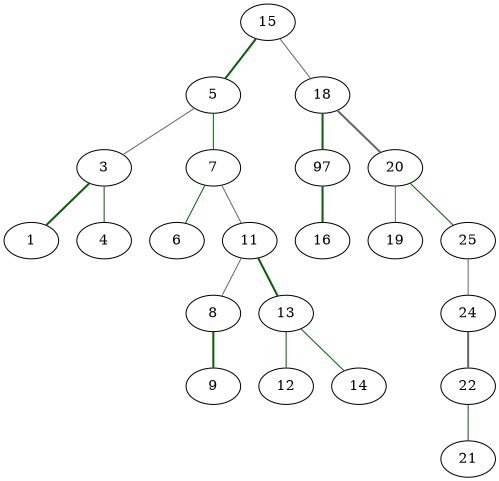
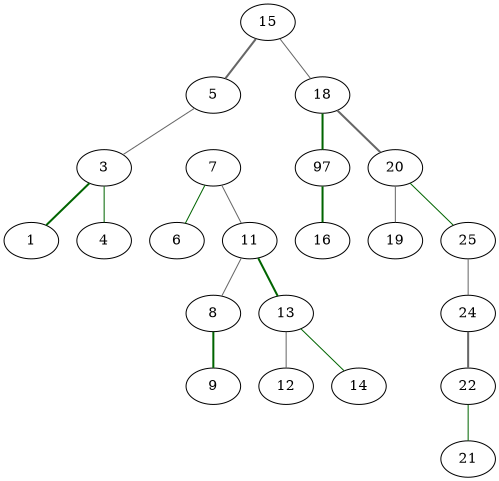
edge "15" -- "5": color darkgreen -> gray40
edge "5" -- "7": removed
edge "13" -- "12": color darkgreen -> gray40
